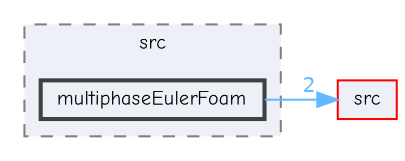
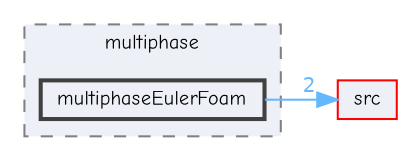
cluster "src": label "src" -> "multiphase"
